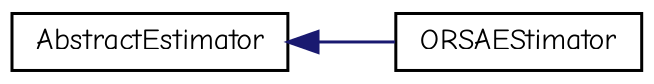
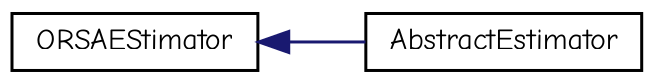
edge "ORSAEStimator" -> "AbstractEstimator": reversed
